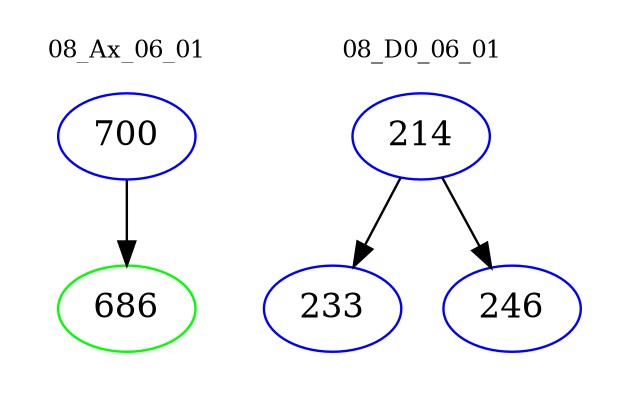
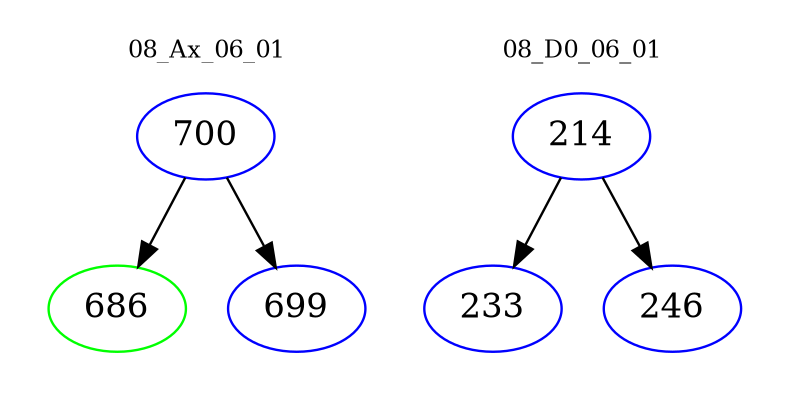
node "699": added
